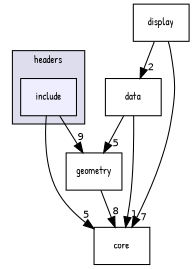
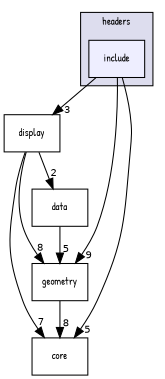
edge "include" -> "display": added
edge "data" -> "core": removed
edge "display" -> "geometry": added
